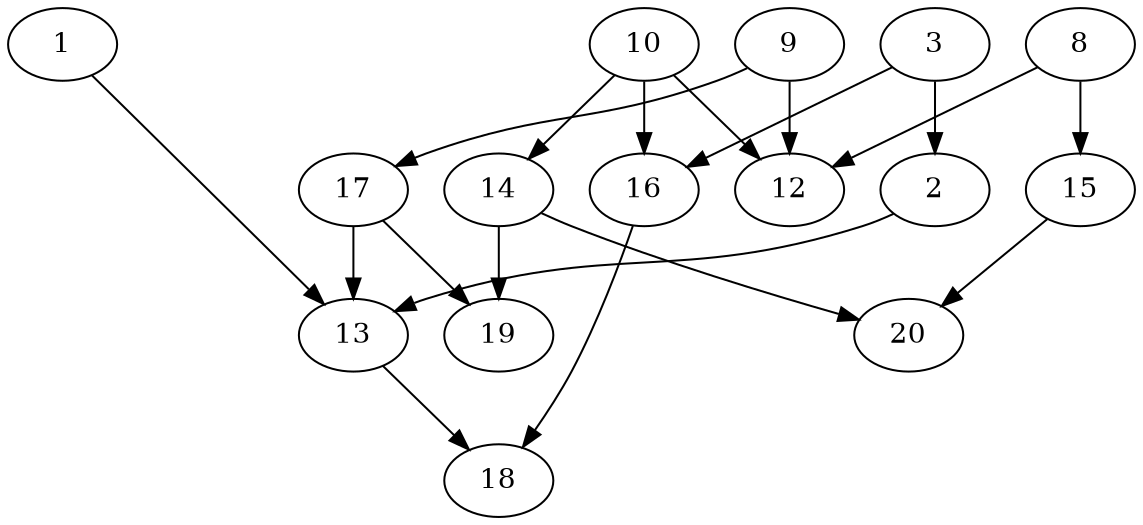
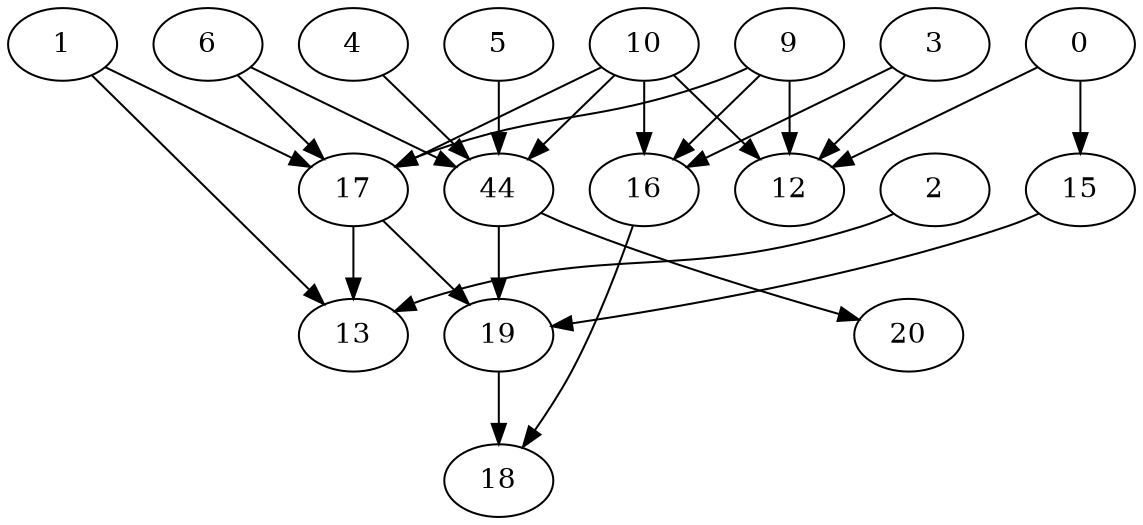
node "6": added
node "4": added
node "5": added
node "8": label "8" -> "0"
edge "3" -> "2": now "3" -> "12"
edge "9" -> "16": added
edge "10" -> "17": added
edge "1" -> "17": added
node "14": label "14" -> "44"
edge "15" -> "20": now "15" -> "19"
edge "13" -> "18": now "19" -> "18"
